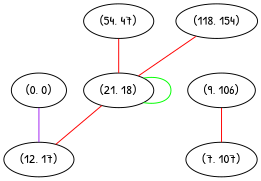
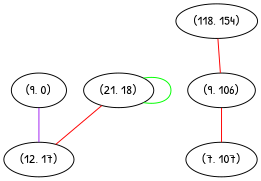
node "(54, 47)": removed
edge "(118, 154)" -- "(21, 18)": now "(118, 154)" -- "(9, 106)"
node "(0, 0)": label "(0, 0)" -> "(9, 0)"
